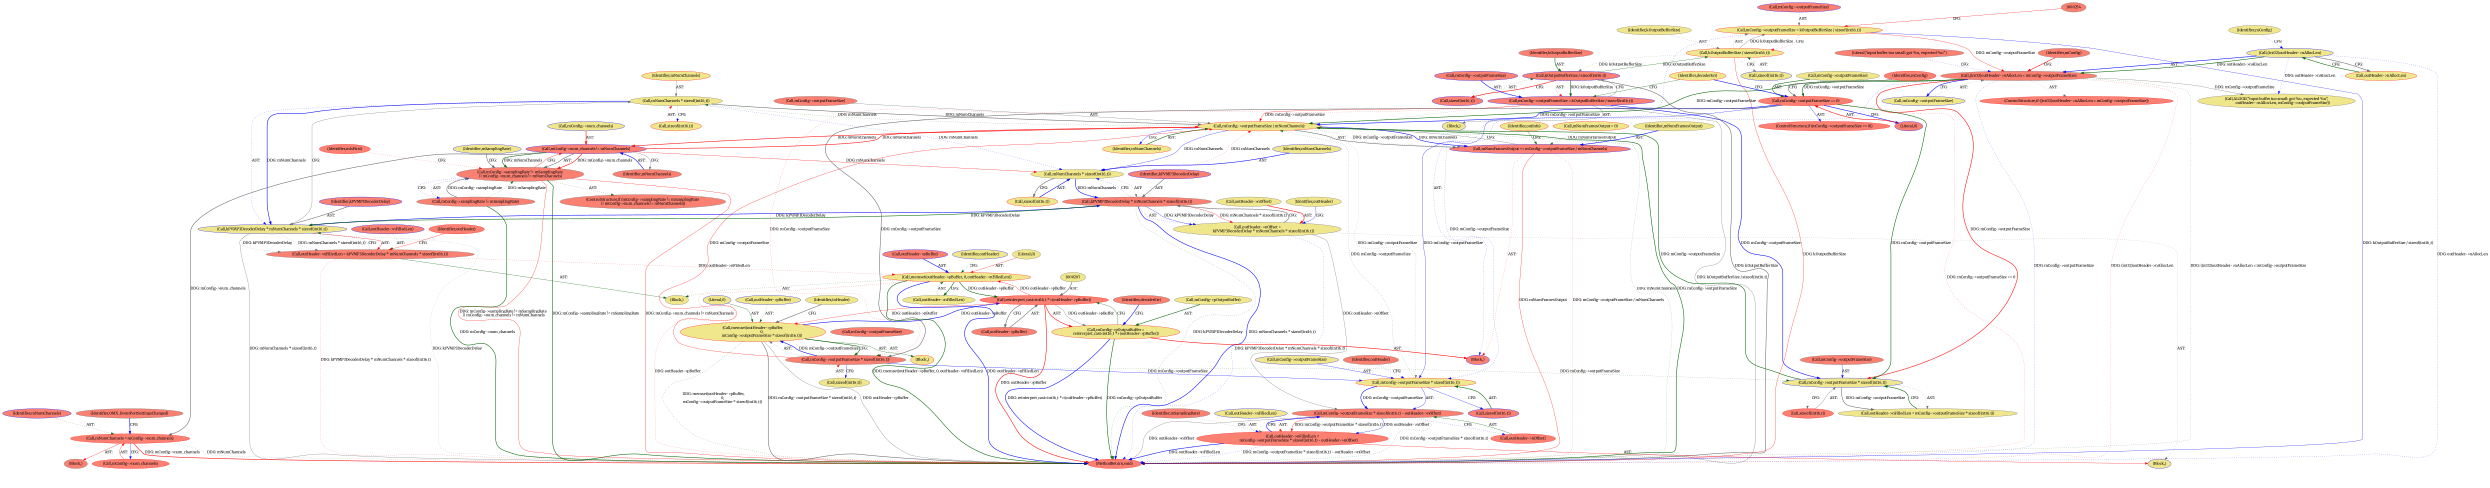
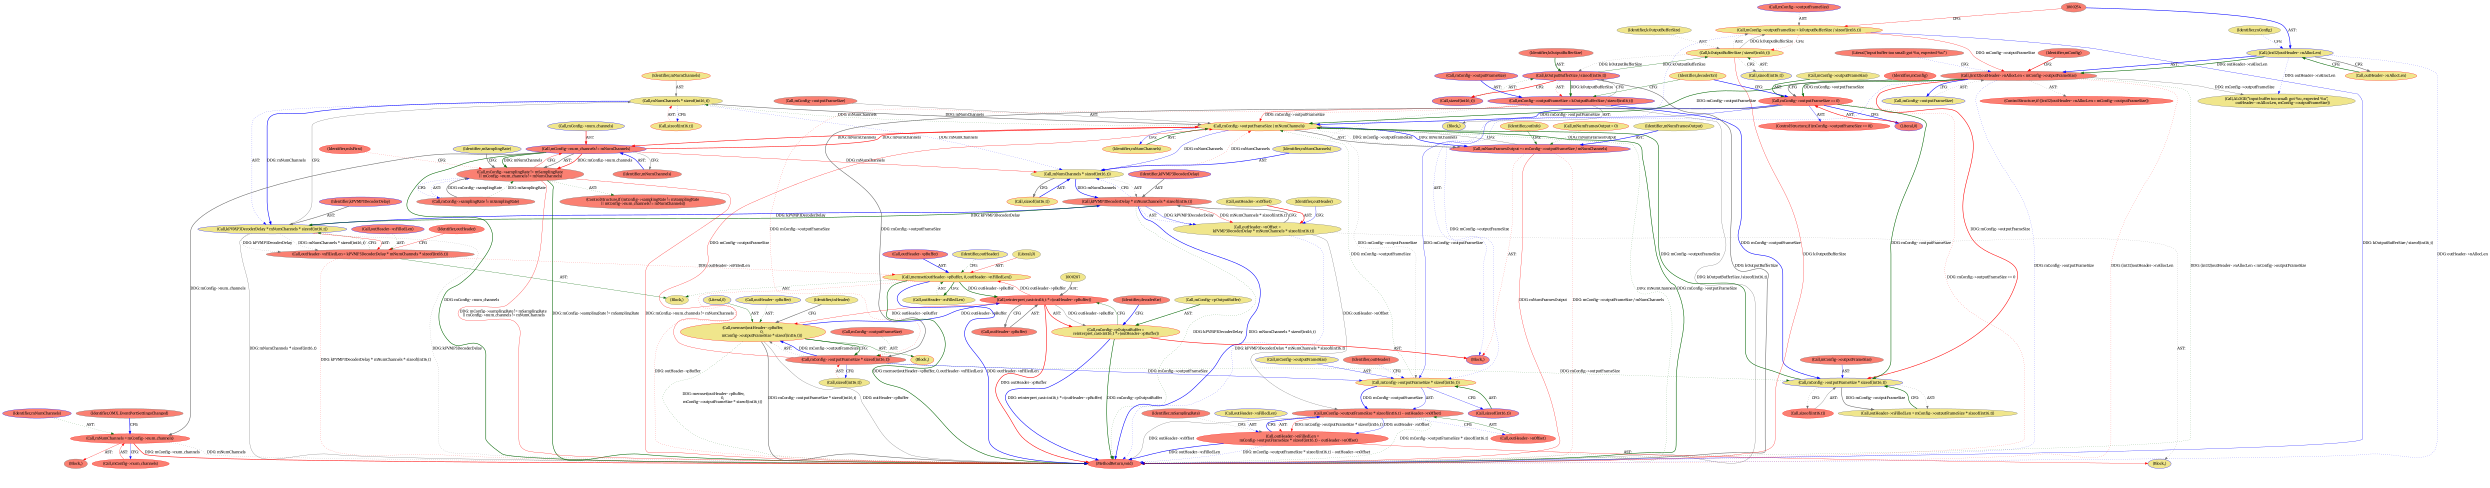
edge "1000254" -> "(Call,(int32)outHeader->nAllocLen)": added, label "AST:"
edge "(Call,mConfig->samplingRate != mSamplingRate)" -> "(MethodReturn,void)": now "(Call,mConfig->num_channels != mNumChannels)" -> "(MethodReturn,void)"
